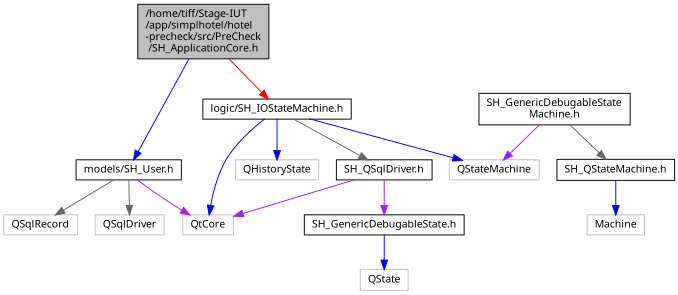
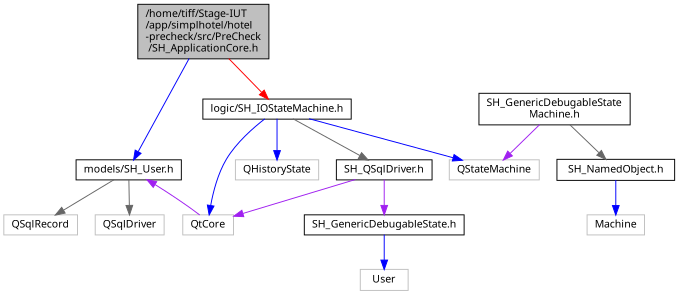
node "SH_QStateMachine.h": label "SH_QStateMachine.h" -> "SH_NamedObject.h"
edge "models/SH_User.h" -> "QtCore": reversed
node "QState": label "QState" -> "User"
